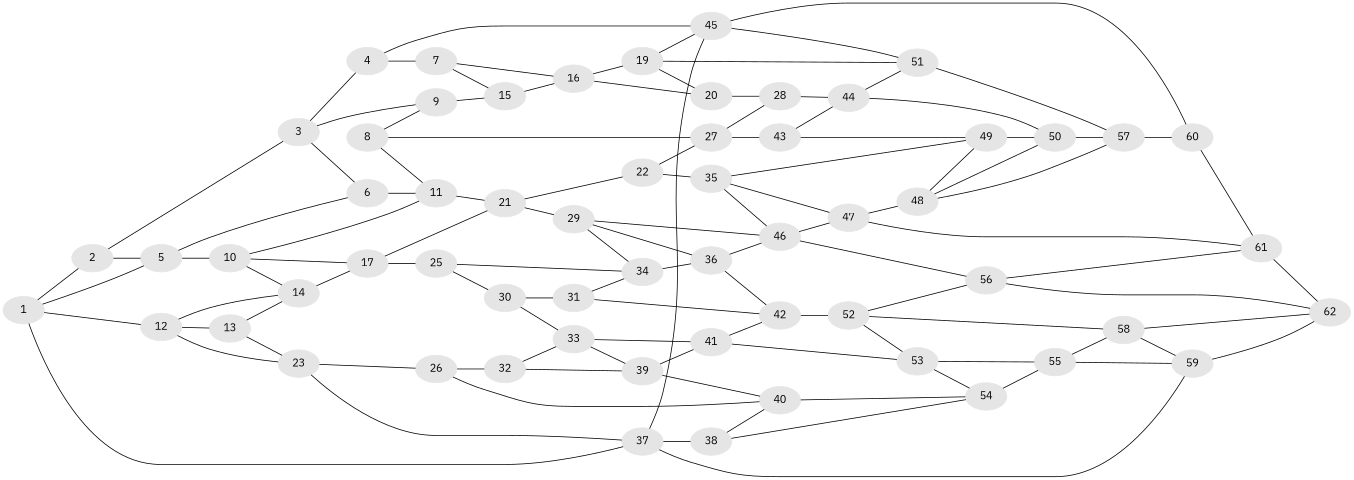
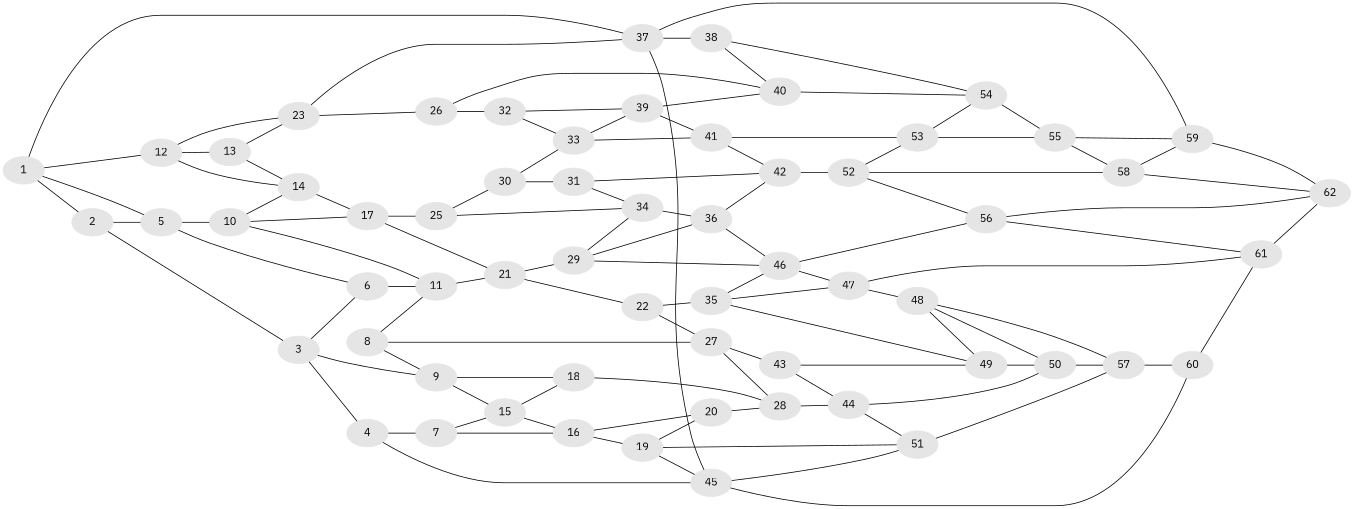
node "18": added
